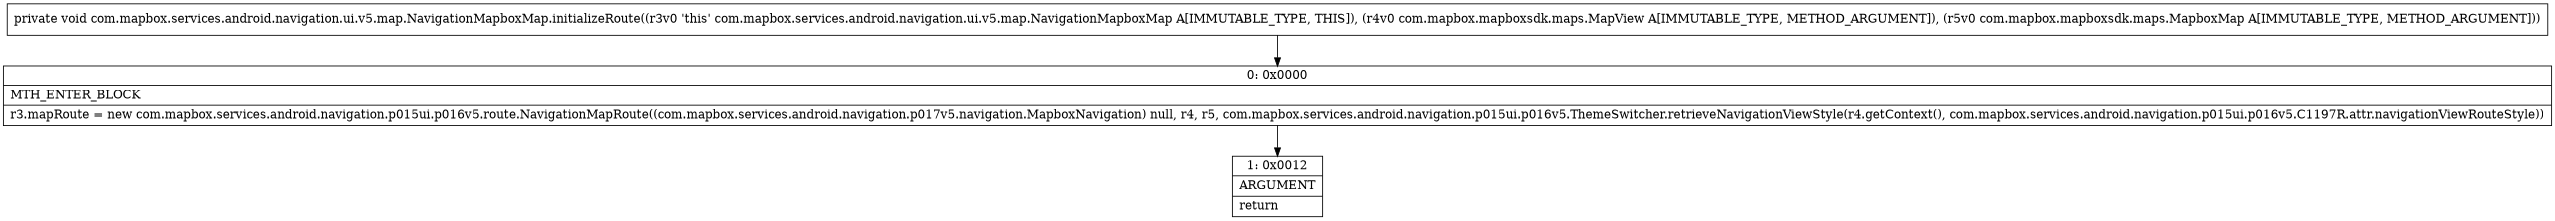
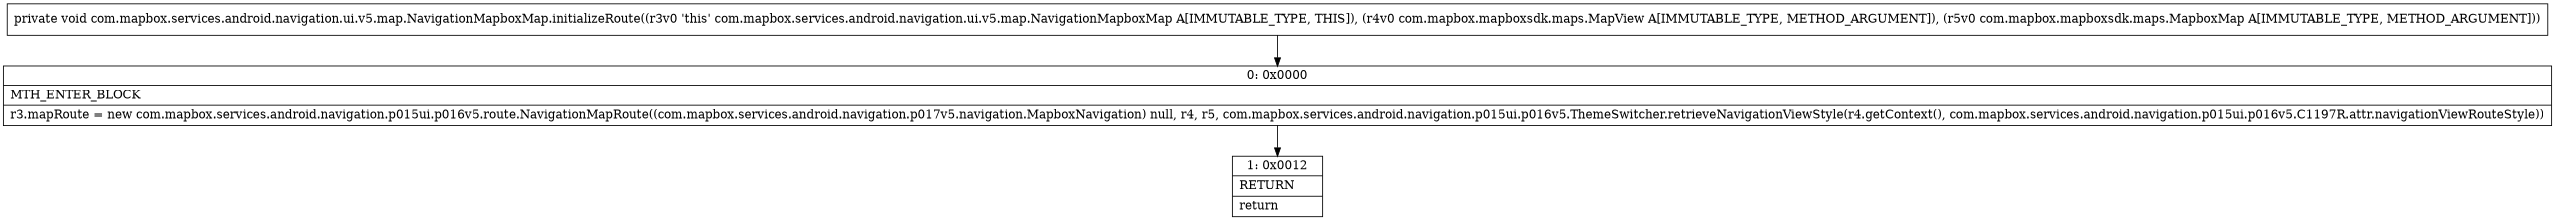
node "1: 0x0012": text "ARGUMENT" -> "RETURN"
